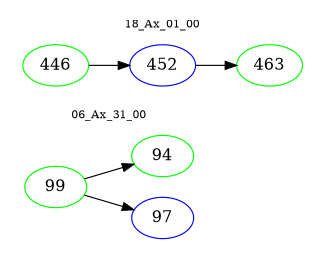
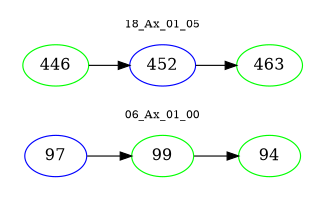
cluster "18_Ax_01_00": label "18_Ax_01_00" -> "18_Ax_01_05"
cluster "06_Ax_31_00": label "06_Ax_31_00" -> "06_Ax_01_00"
edge "99" -> "97": reversed
